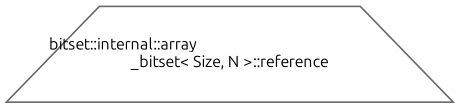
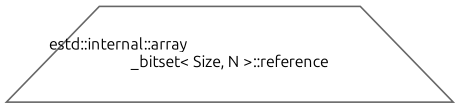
node "bitset::internal::array _bitset< Size, N >::reference": label "bitset::internal::array _bitset< Size, N >::reference" -> "estd::internal::array _bitset< Size, N >::reference"
